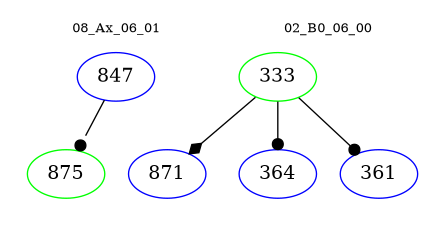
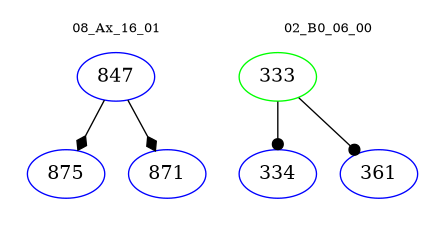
cluster "08_Ax_06_01": label "08_Ax_06_01" -> "08_Ax_16_01"
edge "333" -> "871": now "847" -> "871"
edge "847" -> "875": arrowhead dot -> diamond
node "875": color green -> blue
node "364": label "364" -> "334"
